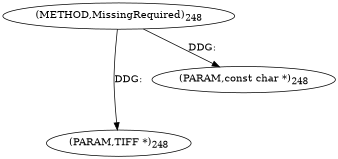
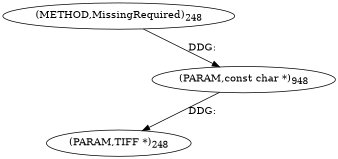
edge "(METHOD,MissingRequired)" -> "(PARAM,TIFF *)": now "(PARAM,const char *)" -> "(PARAM,TIFF *)"
node "(PARAM,const char *)": text "248" -> "948"
